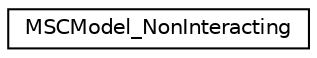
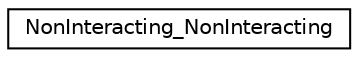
node "MSCModel_NonInteracting": label "MSCModel_NonInteracting" -> "NonInteracting_NonInteracting"
